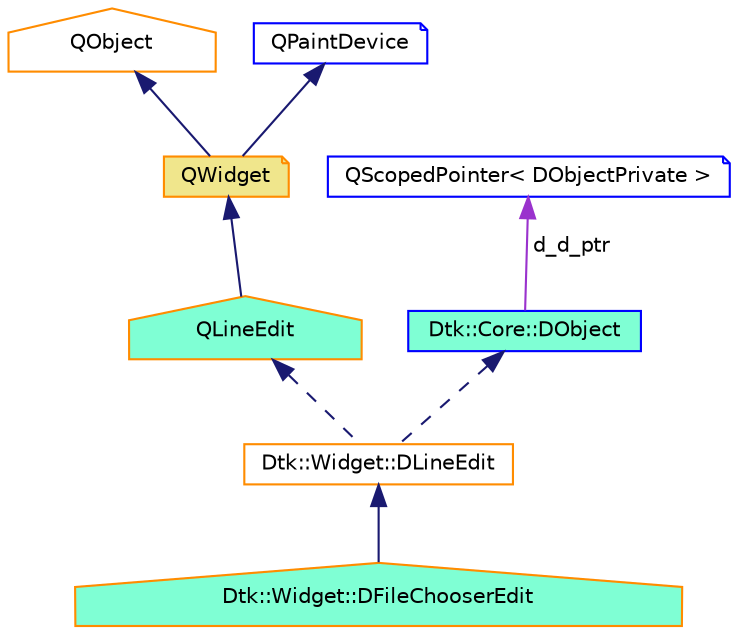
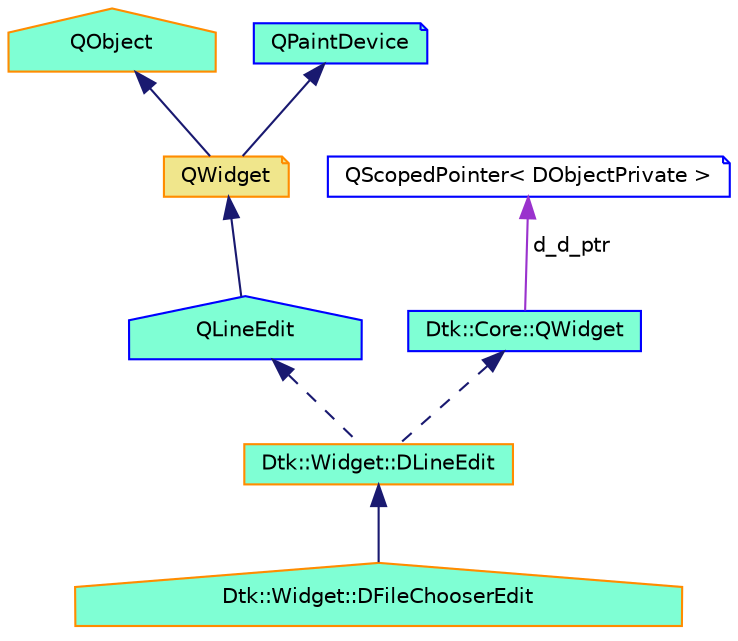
node "QObject": fillcolor white -> aquamarine
node "QPaintDevice": fillcolor white -> aquamarine
node "QLineEdit": color darkorange -> blue
node "Dtk::Core::DObject": label "Dtk::Core::DObject" -> "Dtk::Core::QWidget"
node "Dtk::Widget::DLineEdit": fillcolor white -> aquamarine
